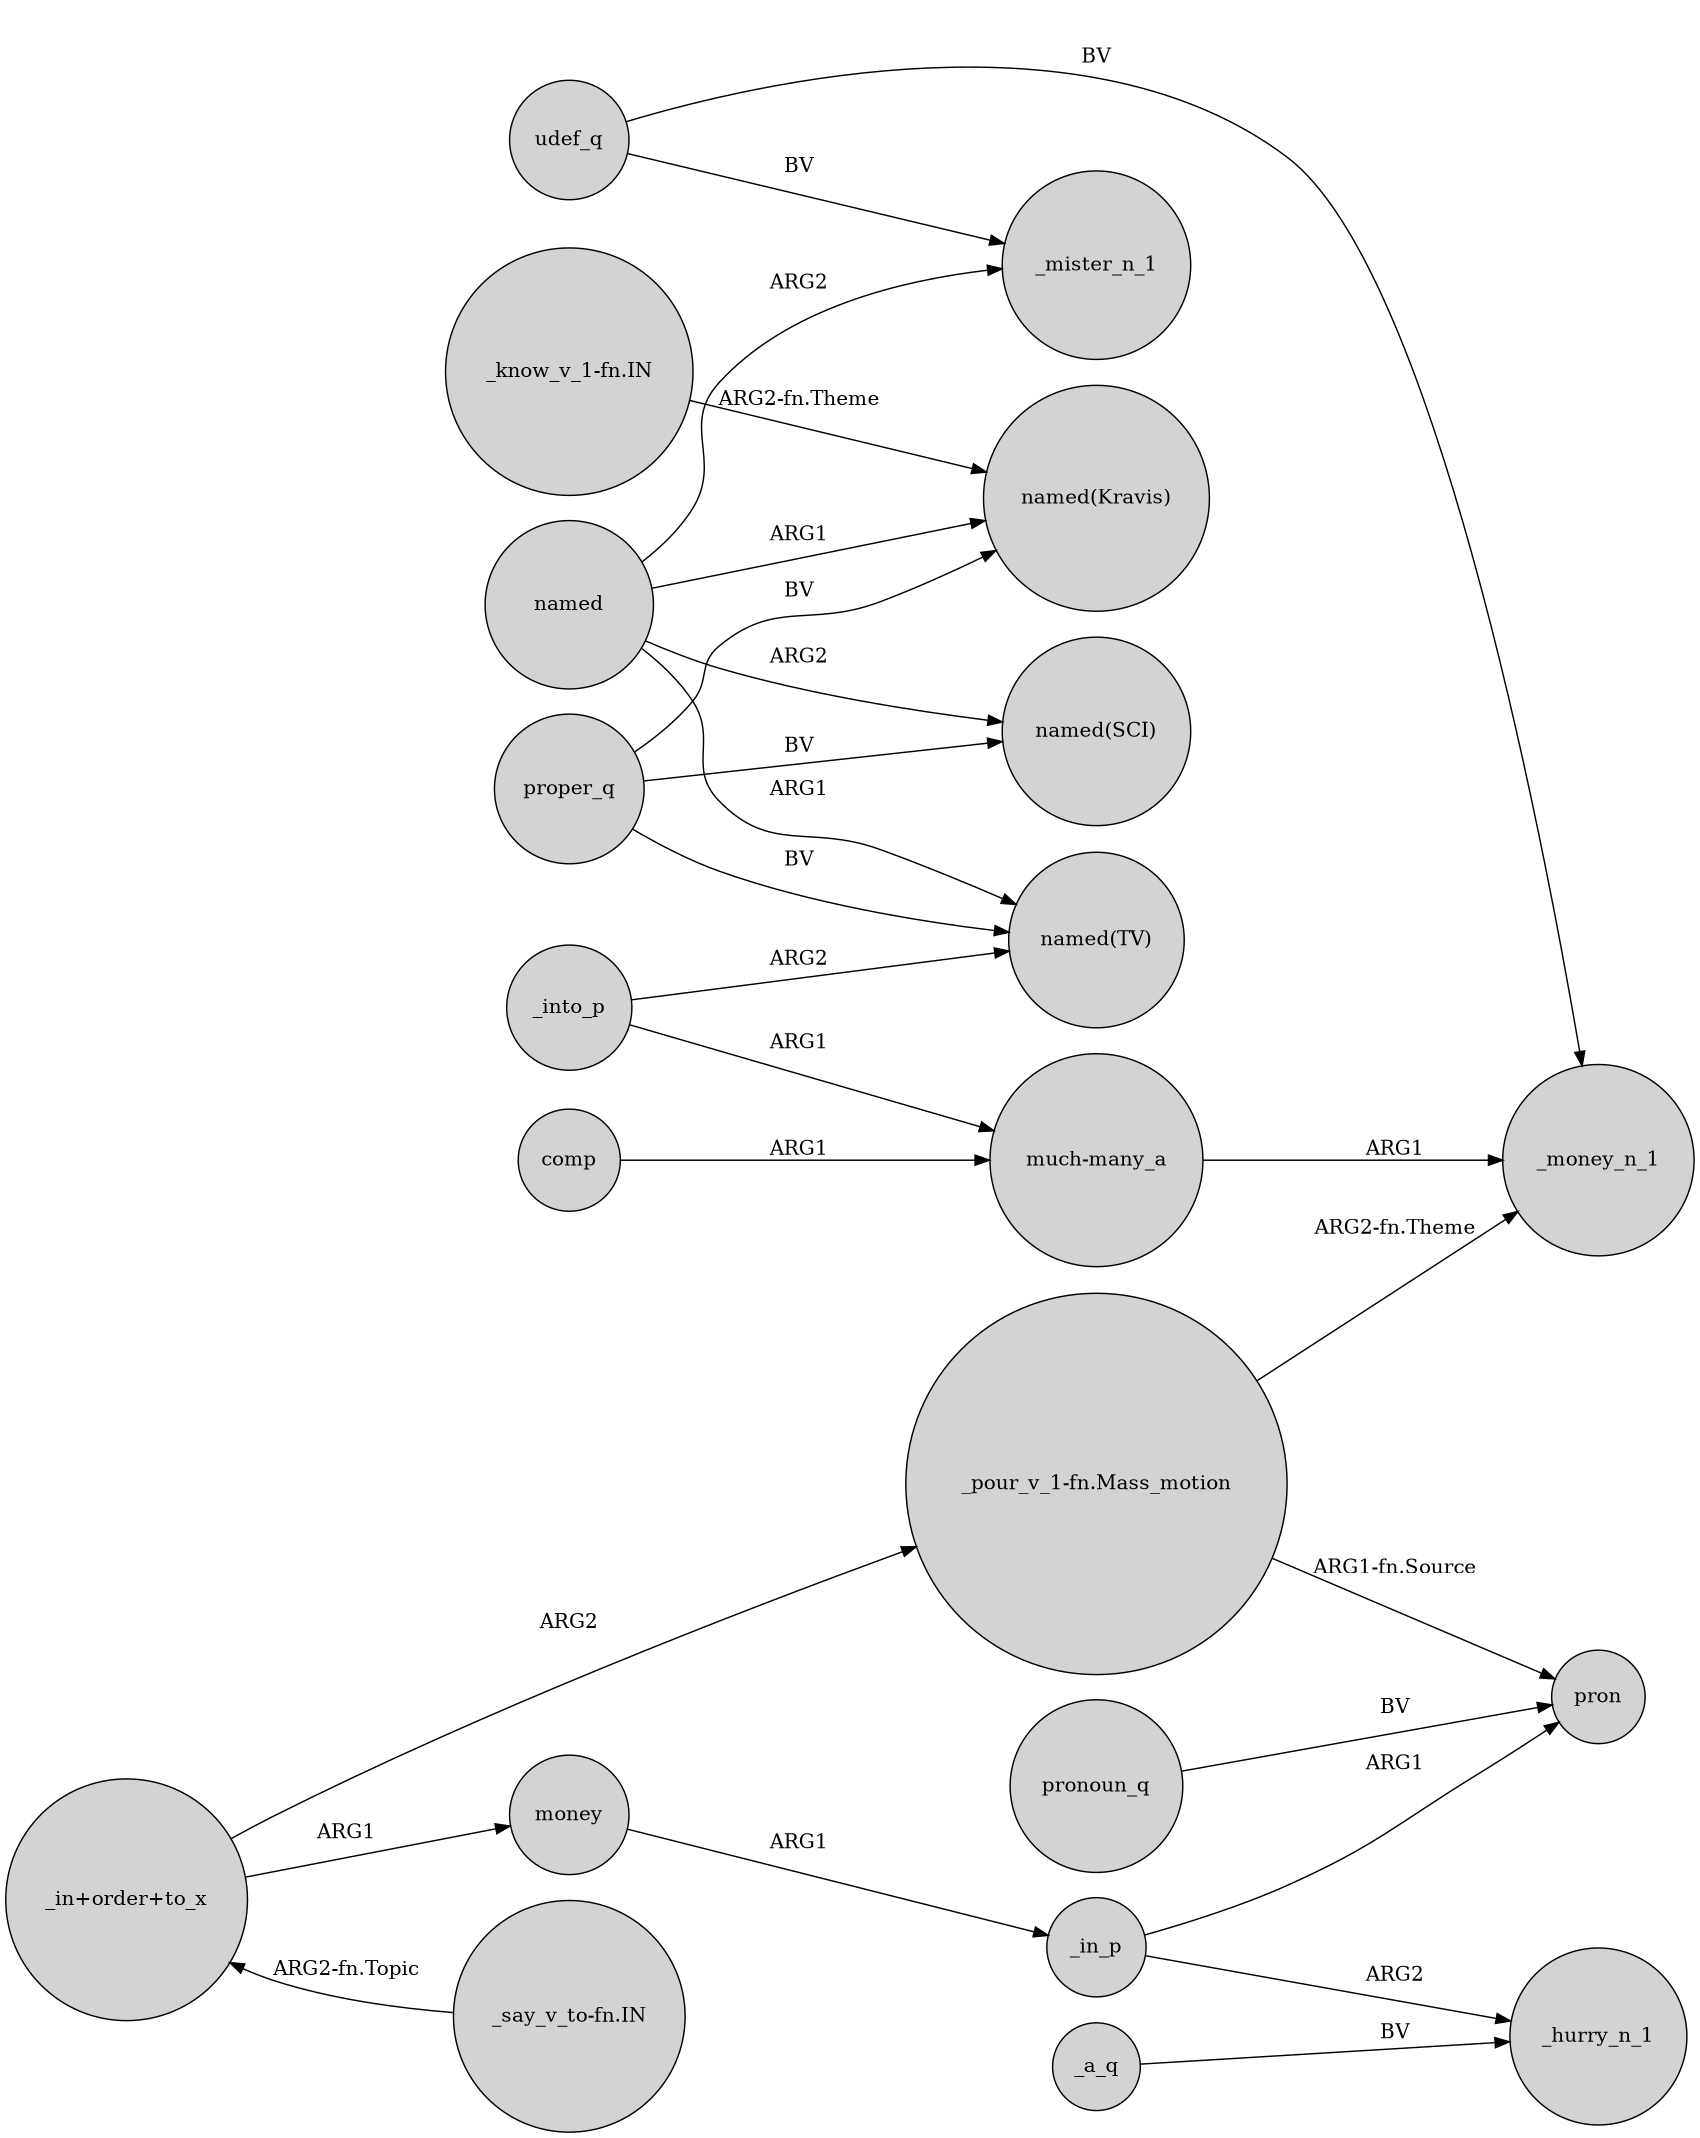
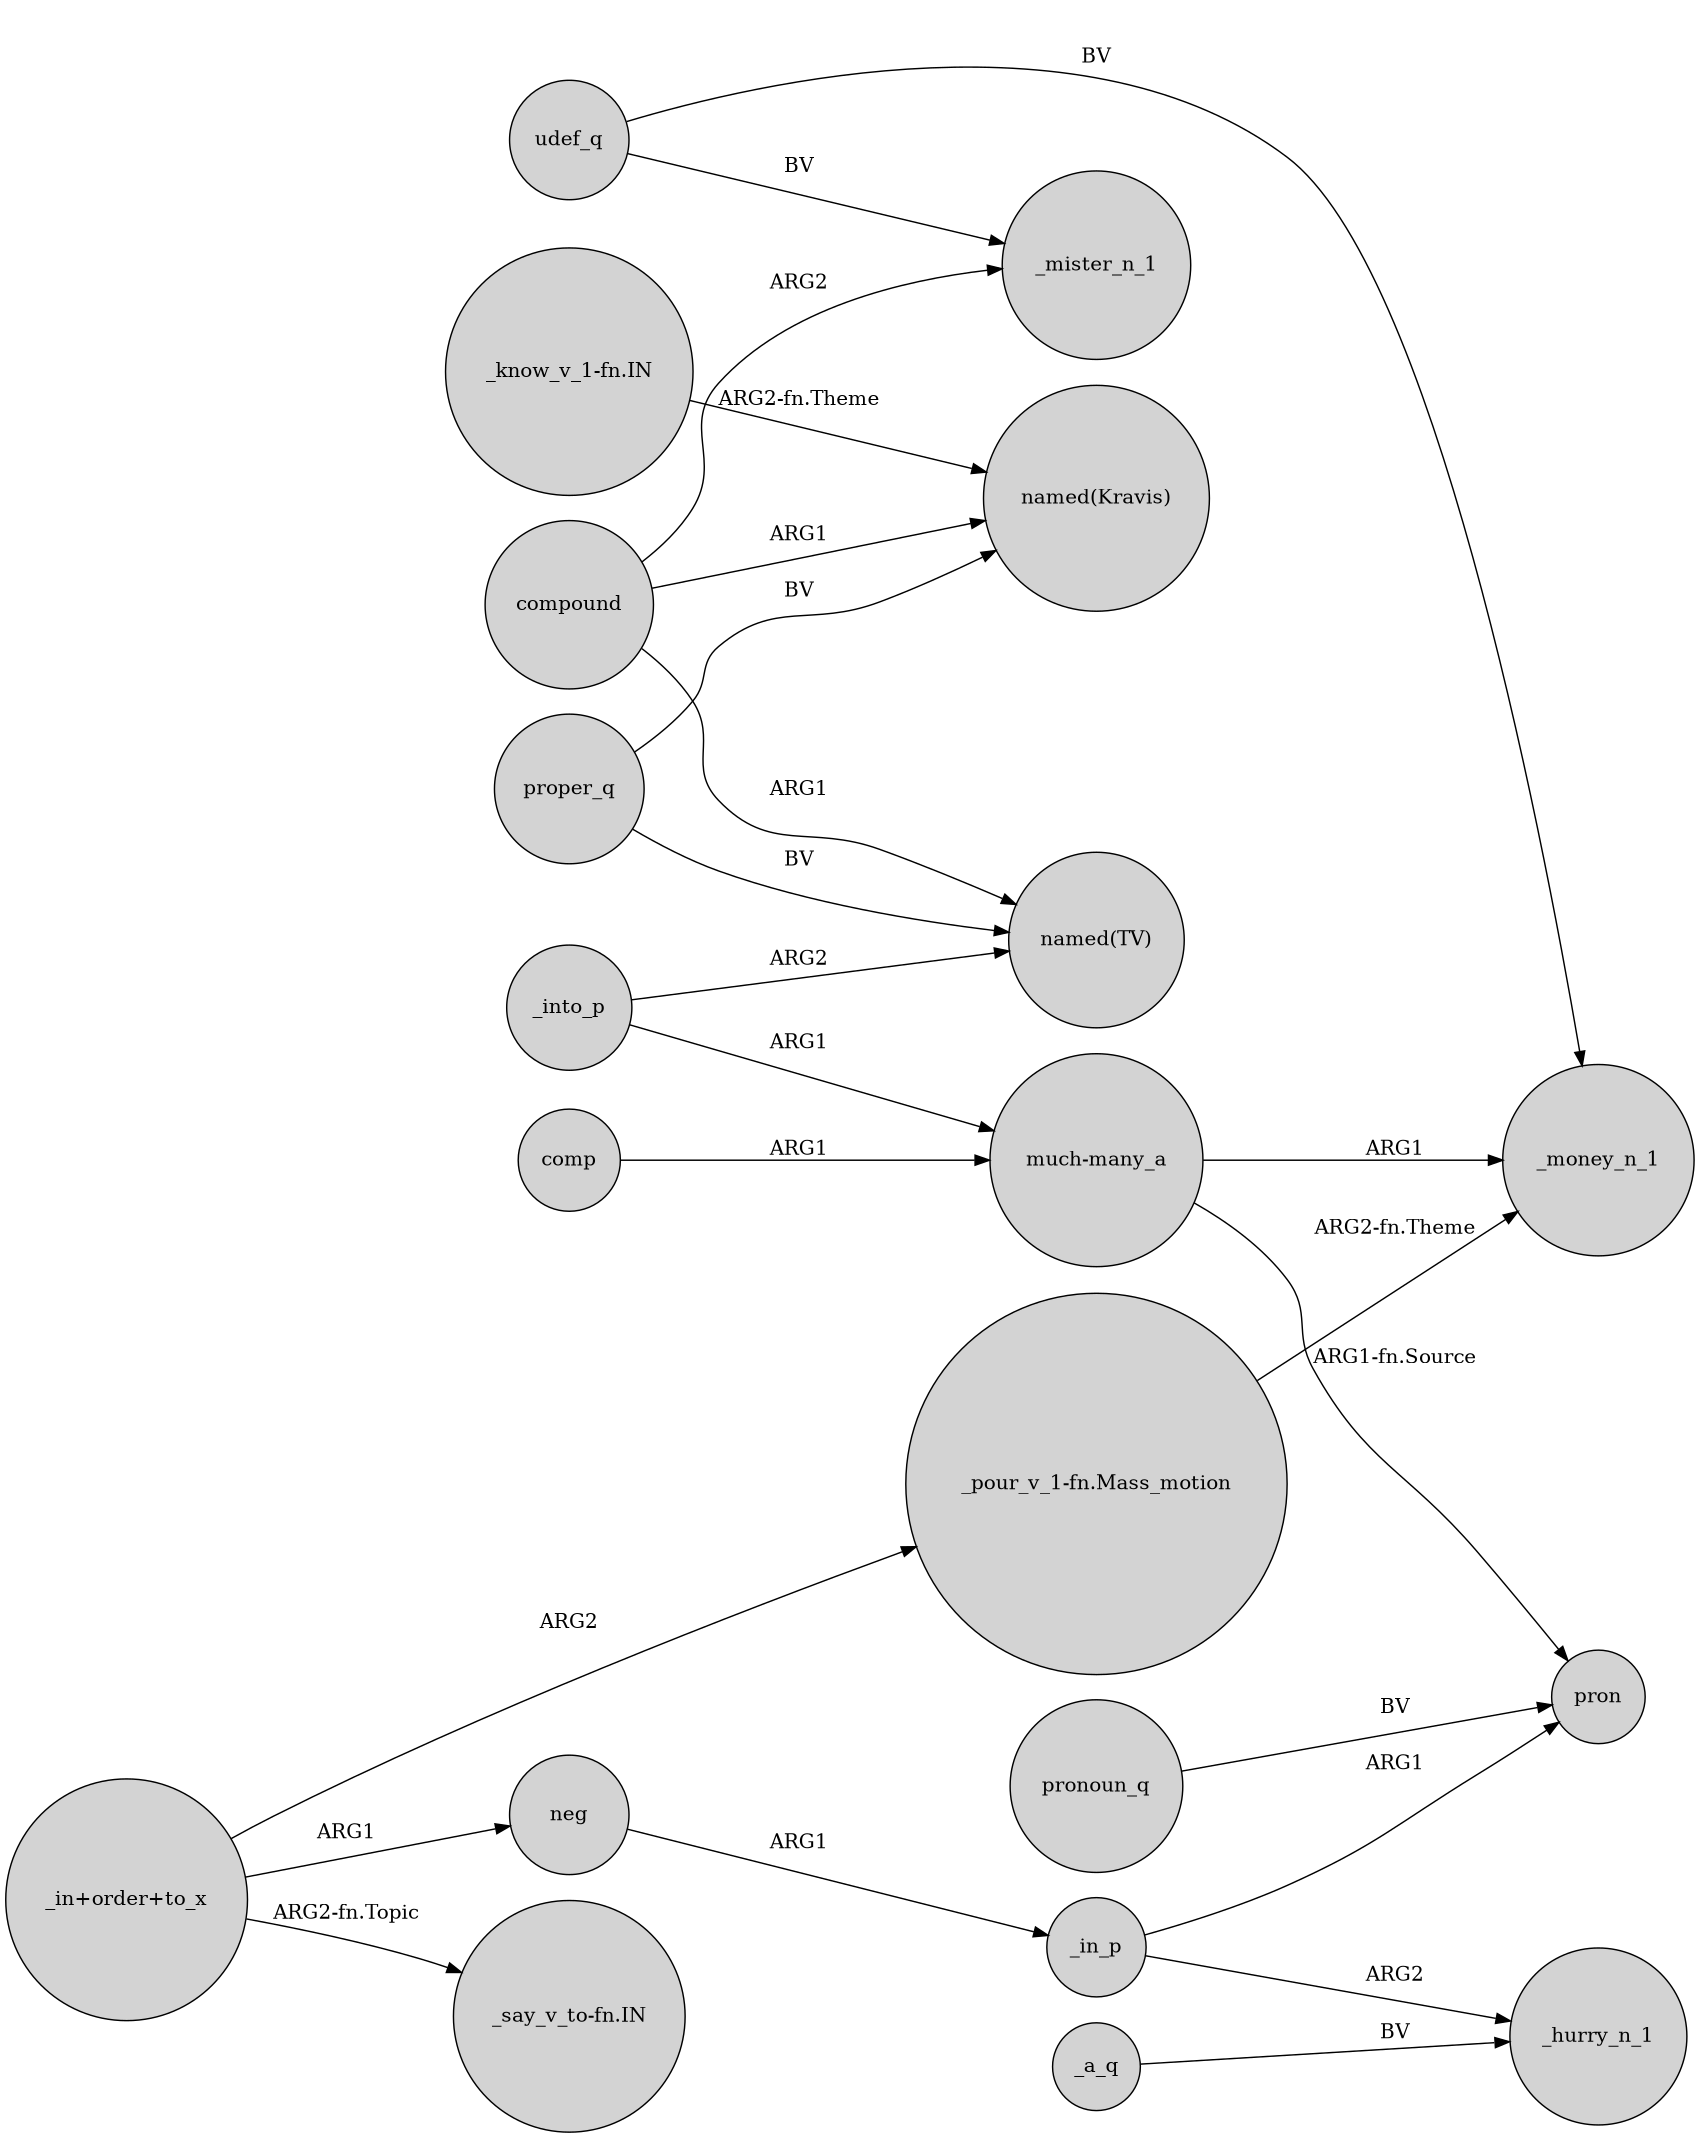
node "named": label "named" -> "compound"
node "named(SCI)": removed
edge "_pour_v_1-fn.Mass_motion" -> "pron": now "much-many_a" -> "pron"
node "money": label "money" -> "neg"
edge "_say_v_to-fn.IN" -> "_in+order+to_x": reversed
